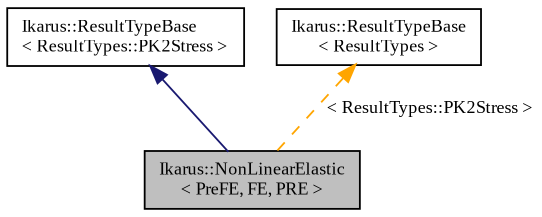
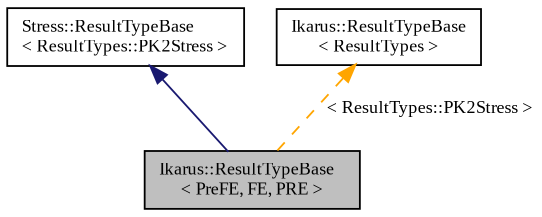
node "Ikarus::ResultTypeBase < ResultTypes::PK2Stress >": label "Ikarus::ResultTypeBase < ResultTypes::PK2Stress >" -> "Stress::ResultTypeBase < ResultTypes::PK2Stress >"
node "Ikarus::NonLinearElastic < PreFE, FE, PRE >": label "Ikarus::NonLinearElastic < PreFE, FE, PRE >" -> "Ikarus::ResultTypeBase < PreFE, FE, PRE >"
